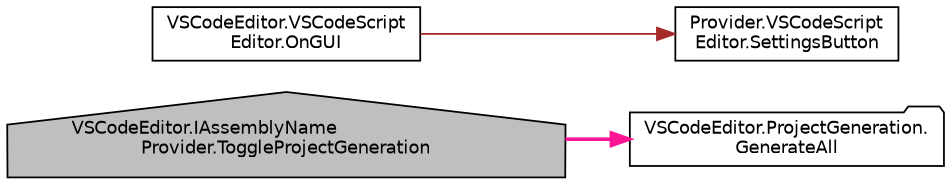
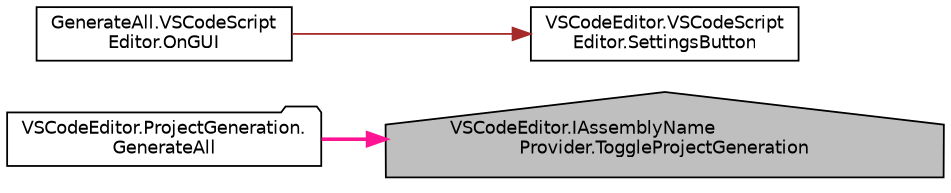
node "VSCodeEditor.VSCodeScript Editor.OnGUI": label "VSCodeEditor.VSCodeScript Editor.OnGUI" -> "GenerateAll.VSCodeScript Editor.OnGUI"
node "Provider.VSCodeScript Editor.SettingsButton": label "Provider.VSCodeScript Editor.SettingsButton" -> "VSCodeEditor.VSCodeScript Editor.SettingsButton"
edge "VSCodeEditor.IAssemblyName Provider.ToggleProjectGeneration" -> "VSCodeEditor.ProjectGeneration. GenerateAll": reversed
